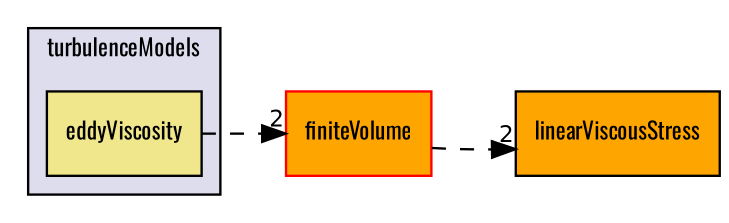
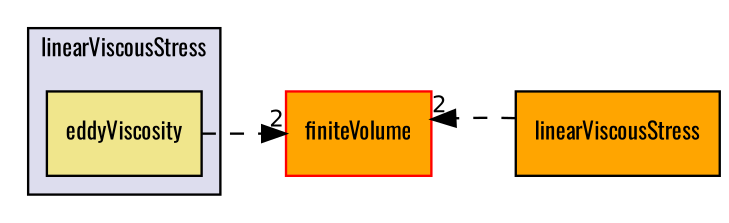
cluster "turbulenceModels": label "turbulenceModels" -> "linearViscousStress"
edge "finiteVolume" -> "linearViscousStress": reversed
